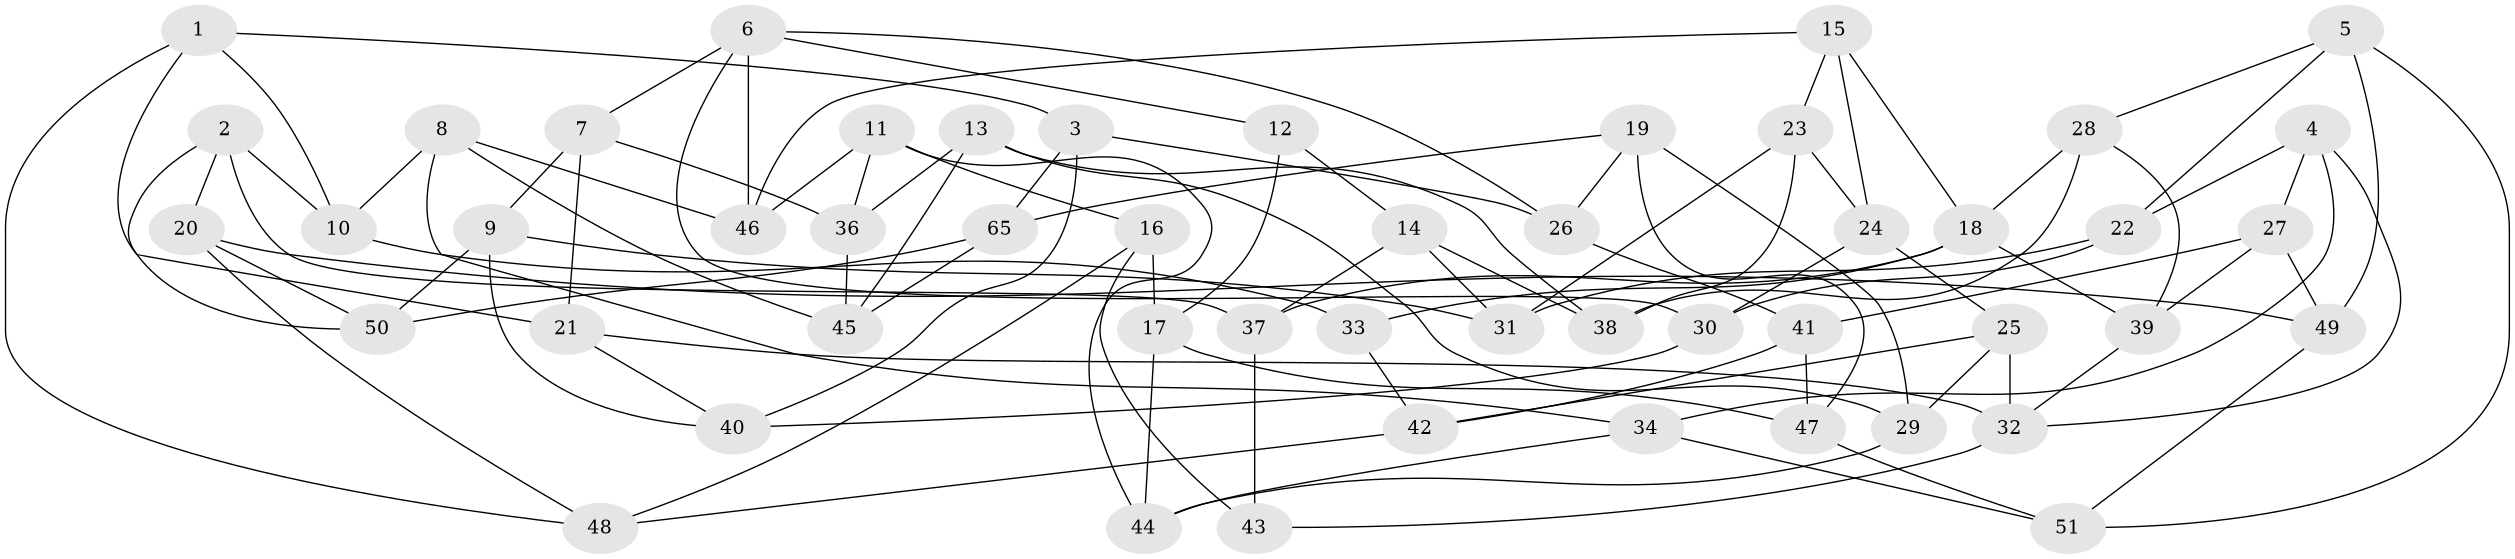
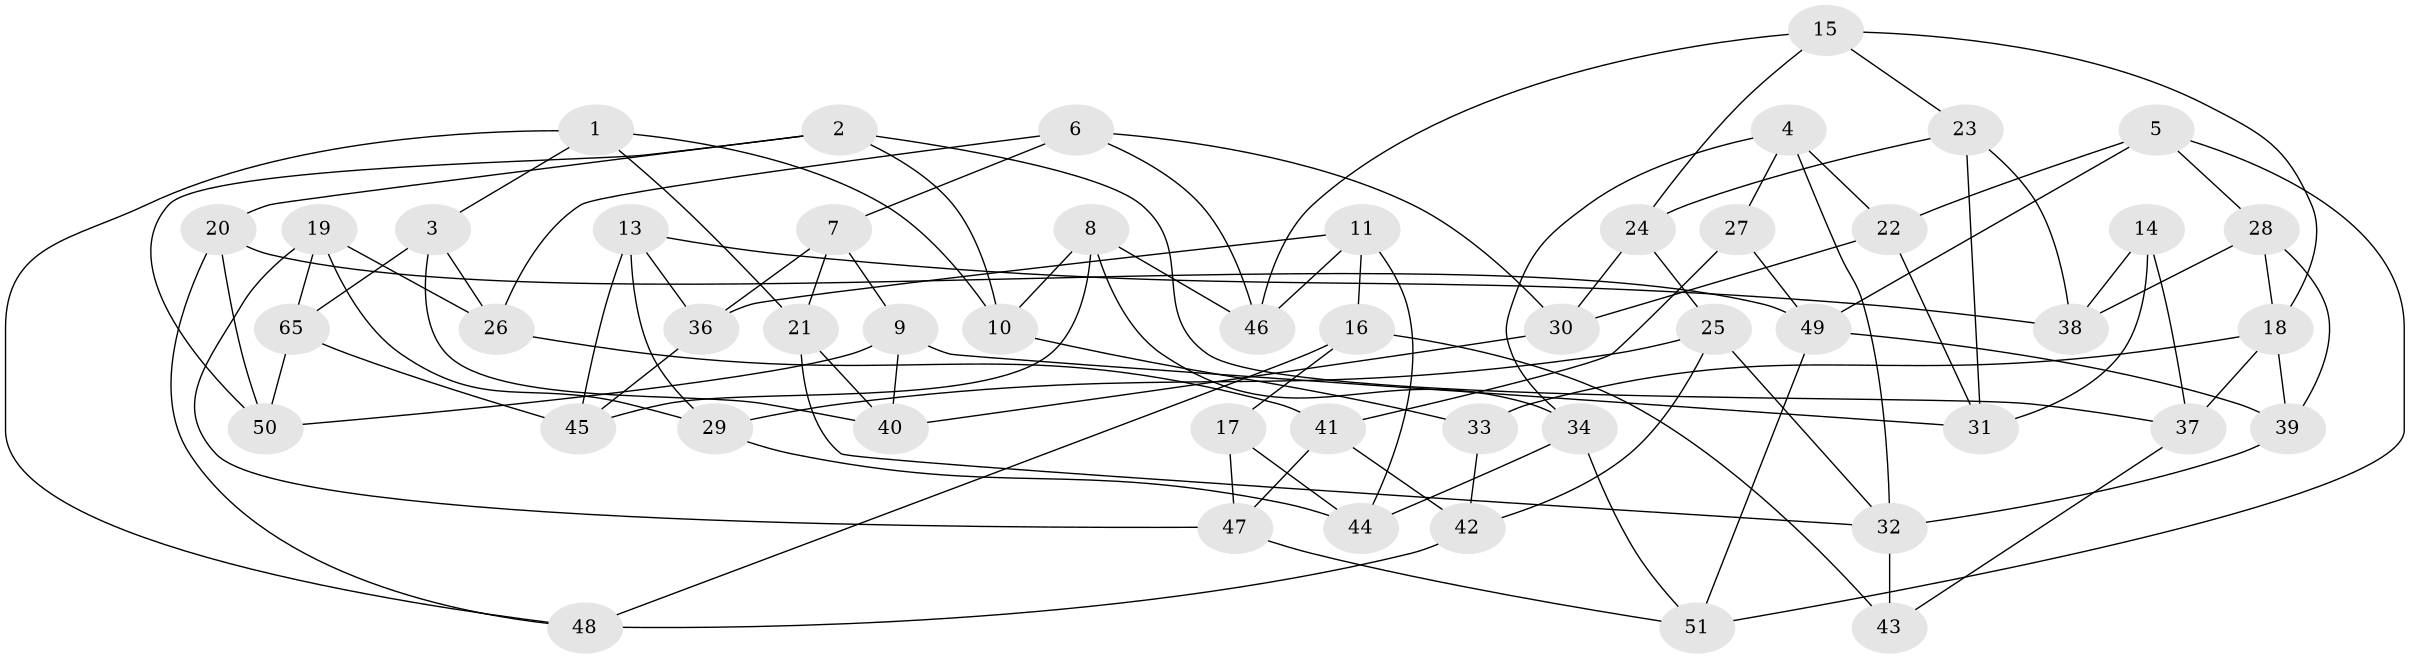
node "12": removed
edge "27" -- "39": now "49" -- "39"
